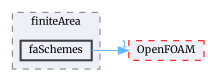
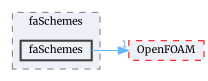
cluster "finiteArea": label "finiteArea" -> "faSchemes"
